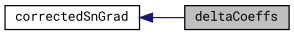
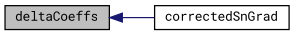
edge "deltaCoeffs" -> "correctedSnGrad": reversed
